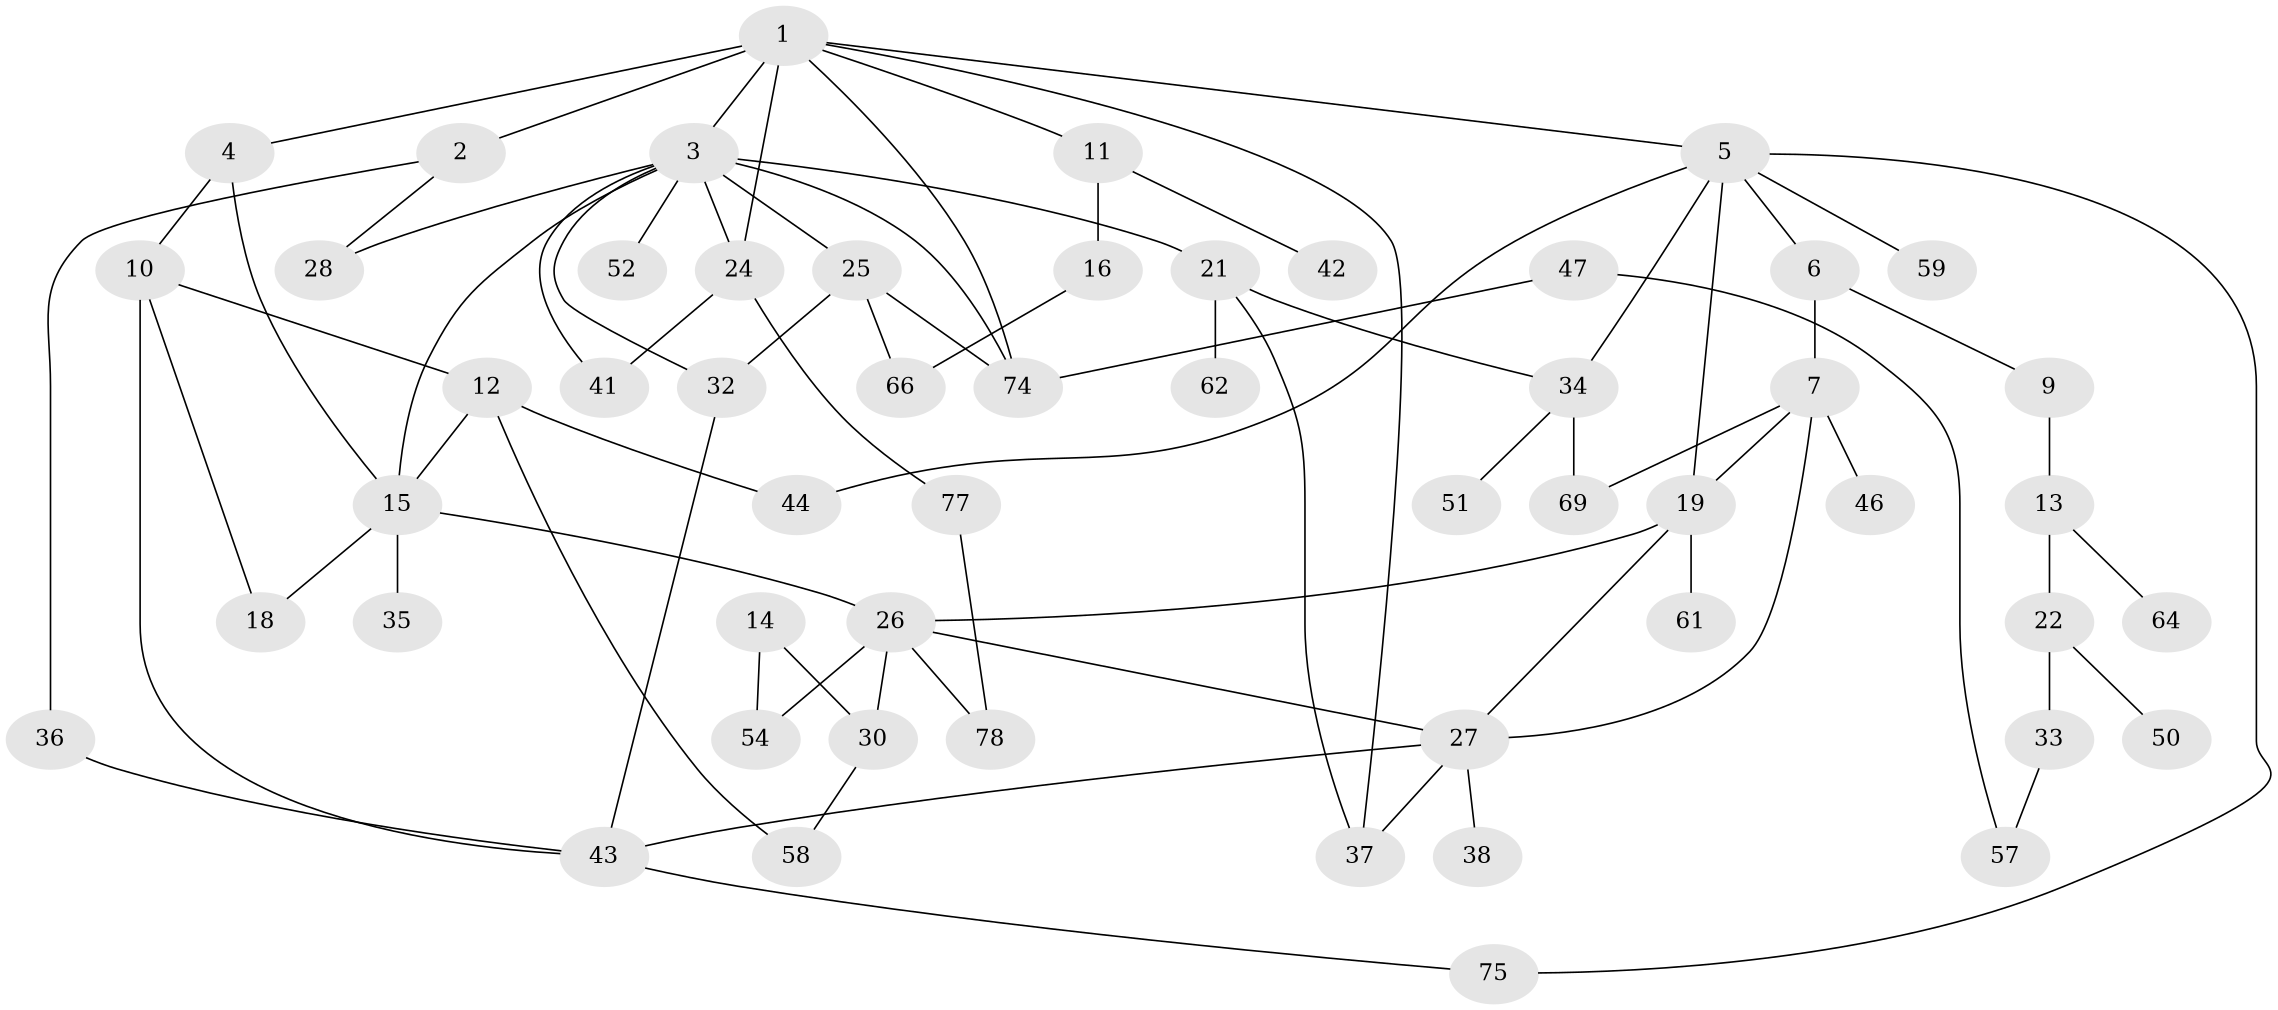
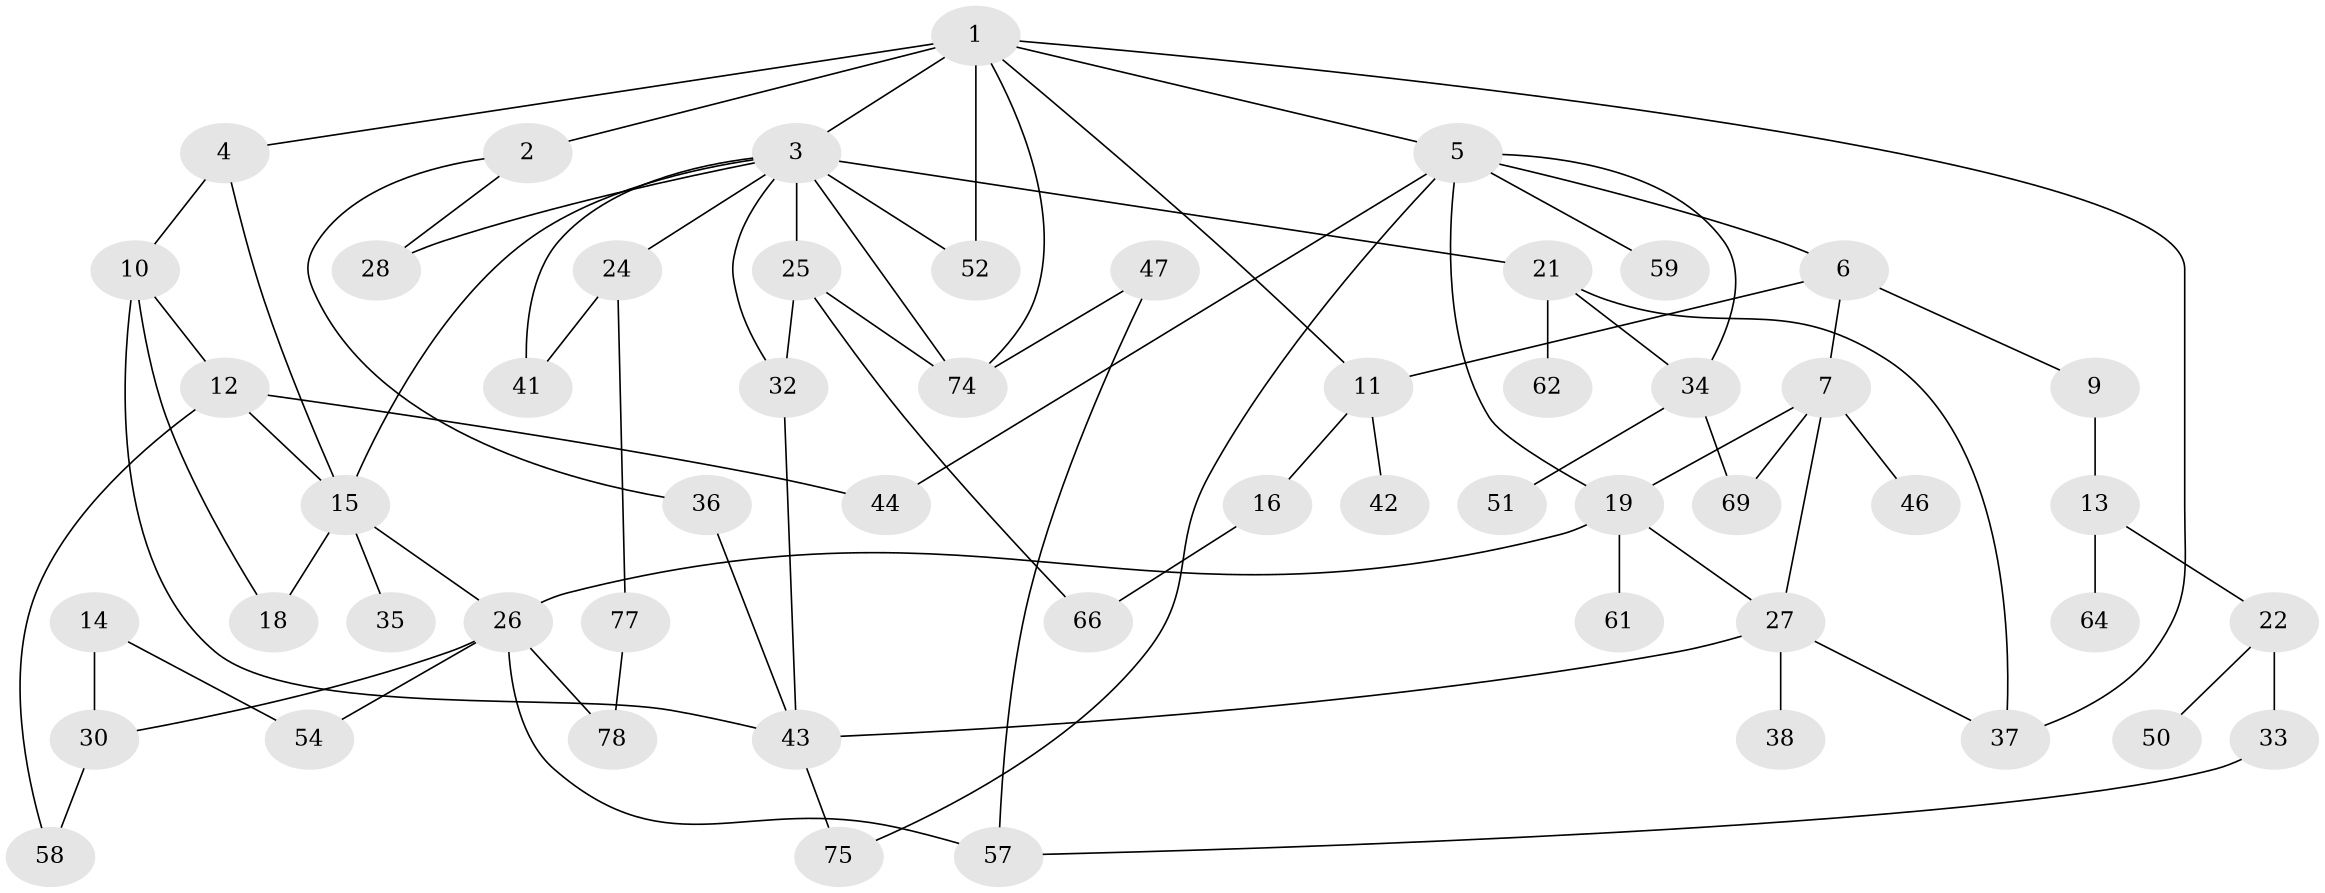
edge "1" -- "24": now "1" -- "52"
edge "6" -- "11": added
edge "26" -- "27": now "26" -- "57"
